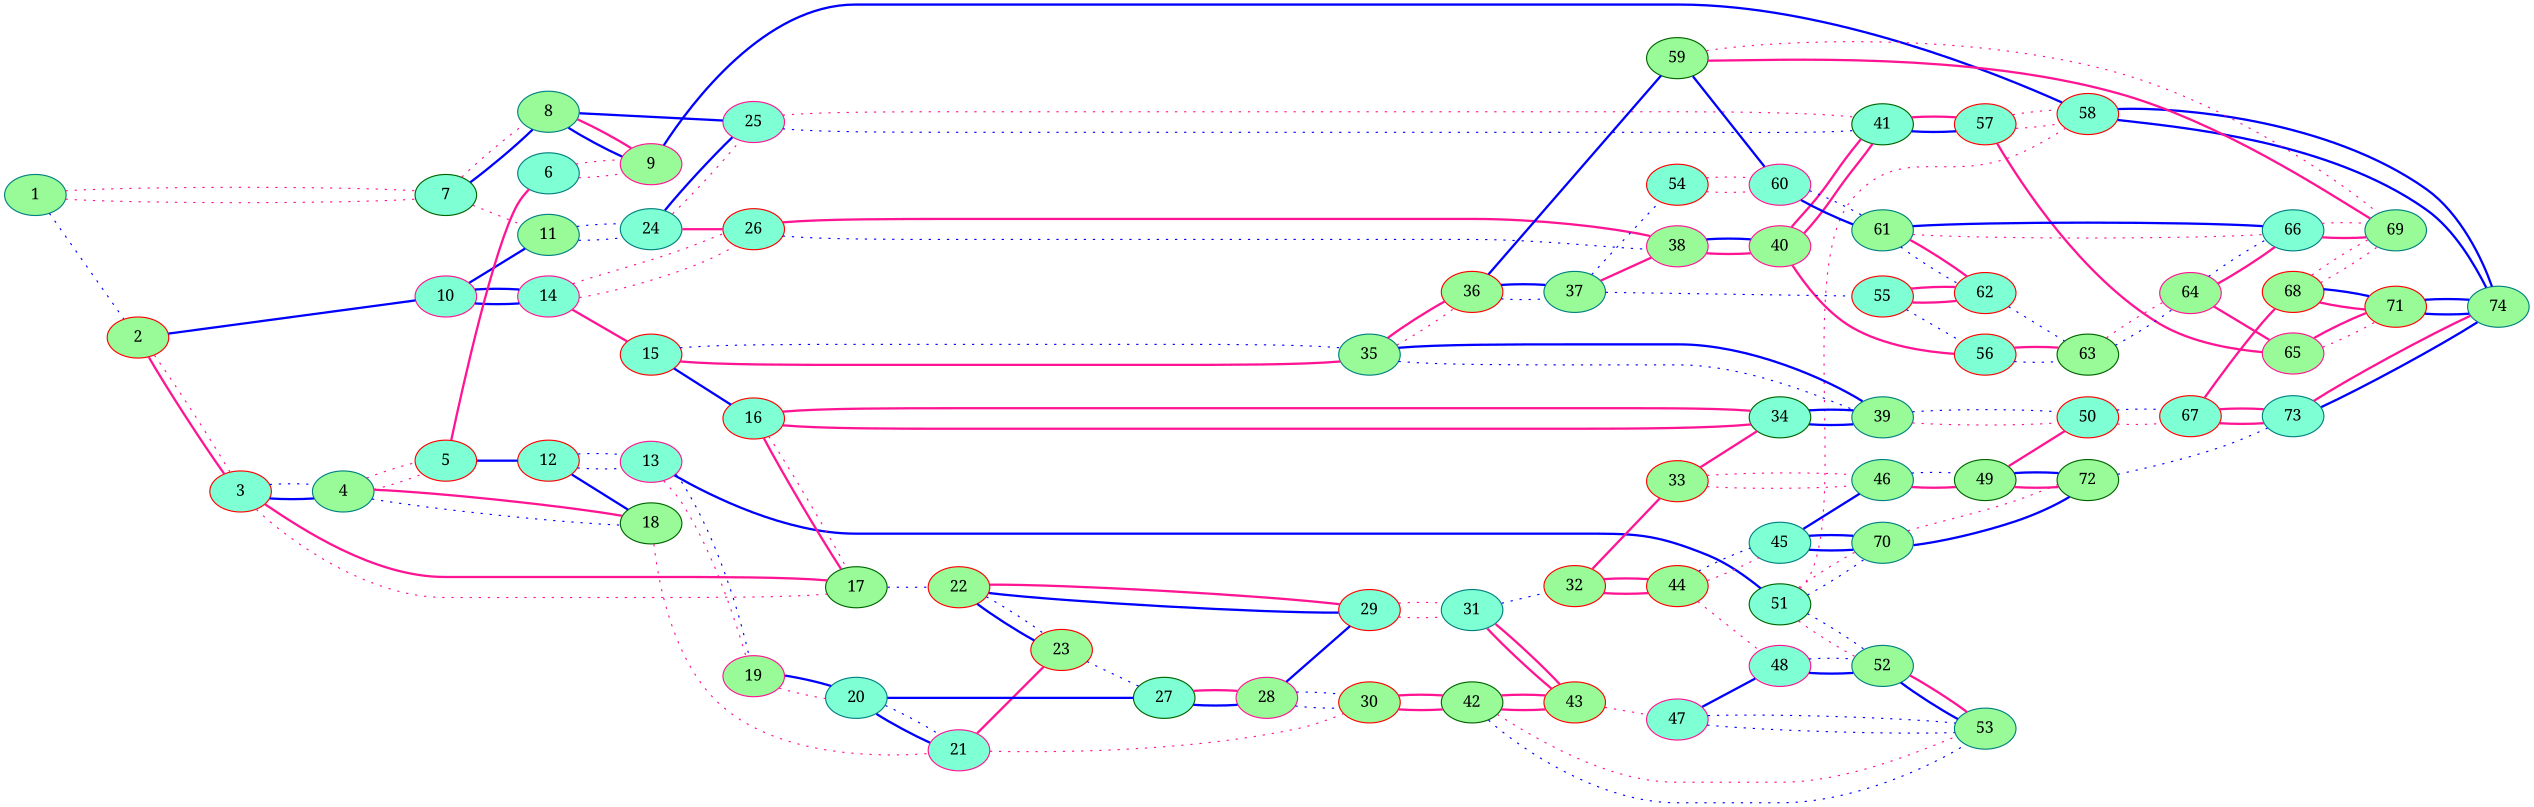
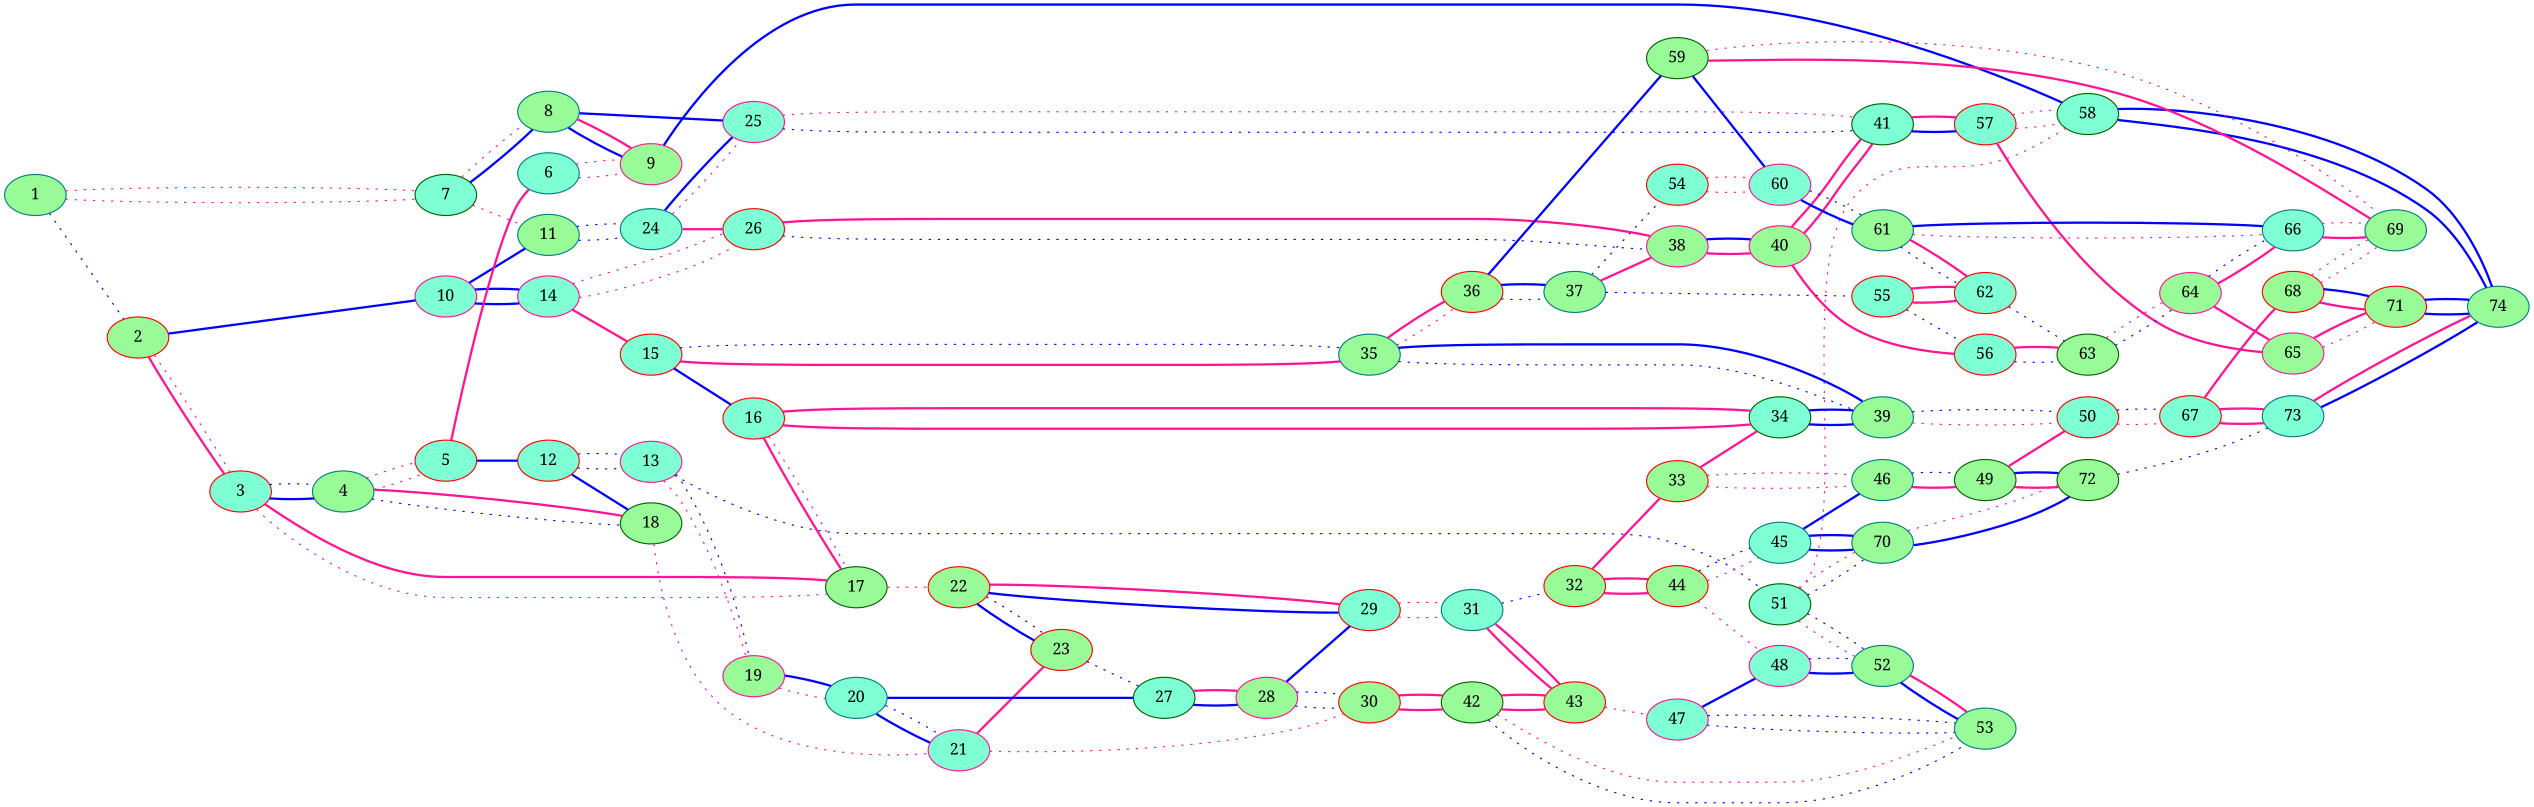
node "58": color red -> darkgreen
edge "13" -- "51": style bold -> dotted
edge "17" -- "22": color blue -> deeppink
